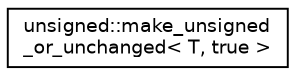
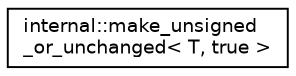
node "unsigned::make_unsigned _or_unchanged< T, true >": label "unsigned::make_unsigned _or_unchanged< T, true >" -> "internal::make_unsigned _or_unchanged< T, true >"
